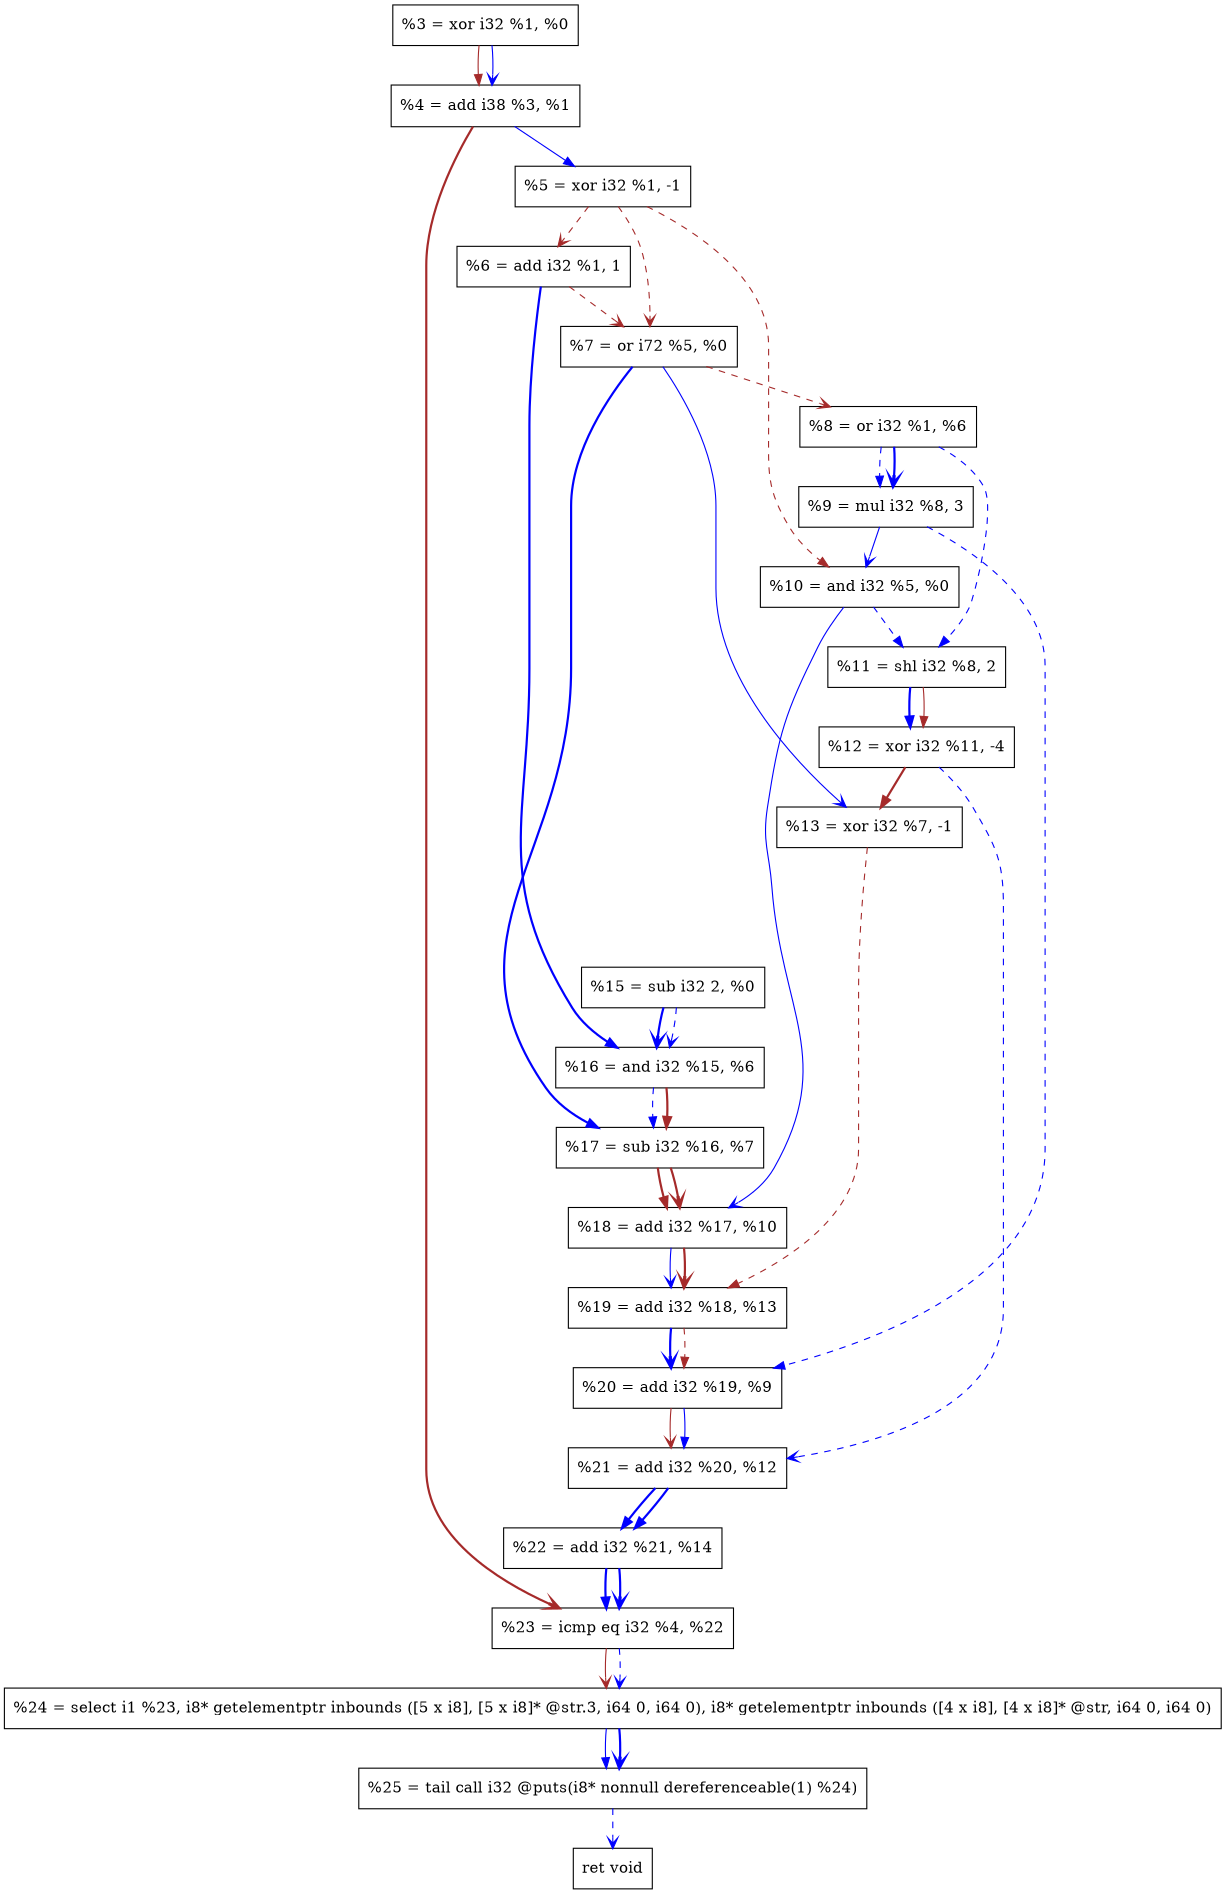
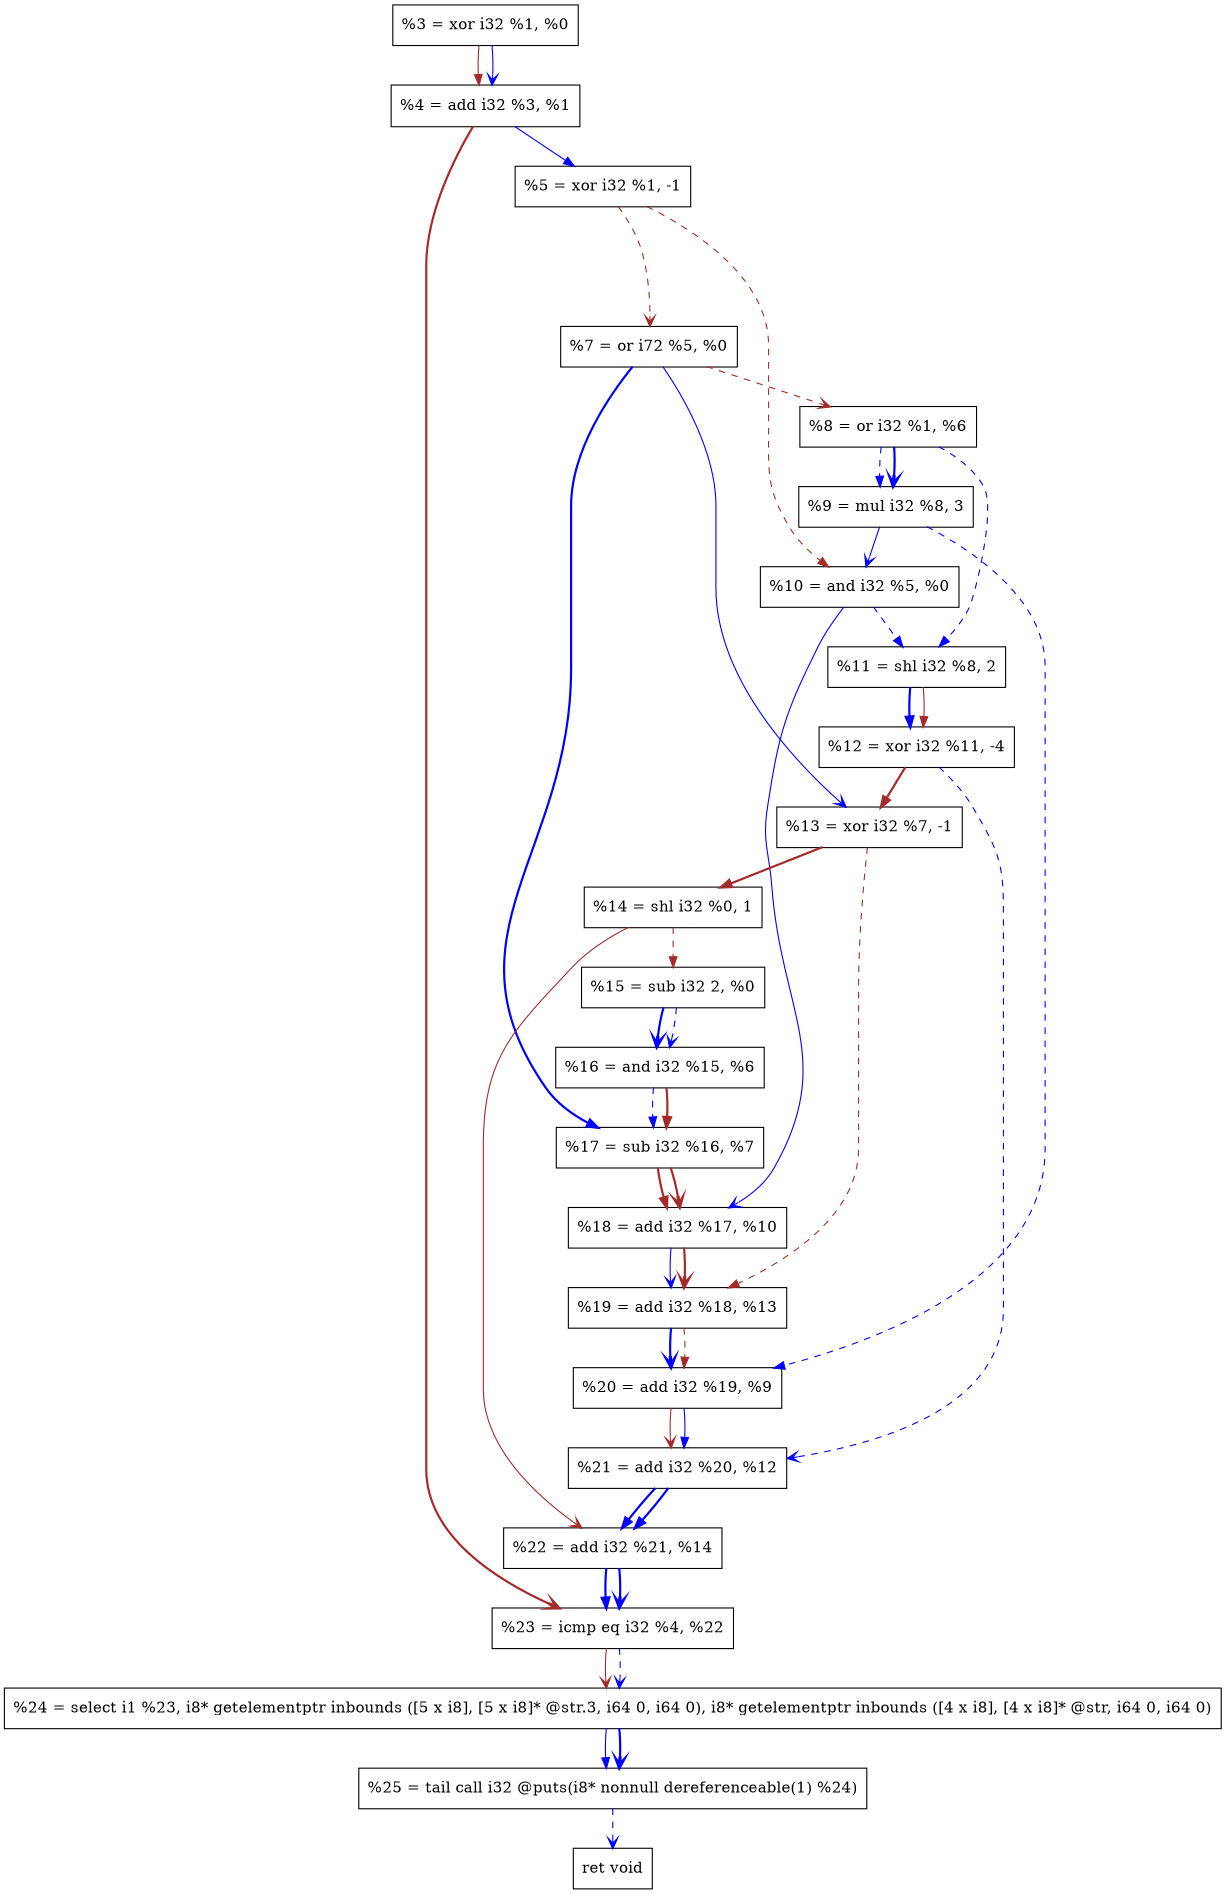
node "%4 = add i38 %3, %1": label "%4 = add i38 %3, %1" -> "%4 = add i32 %3, %1"
node "%6 = add i32 %1, 1": removed
node "%14 = shl i32 %0, 1": added
